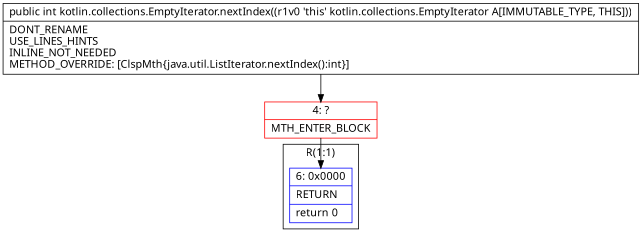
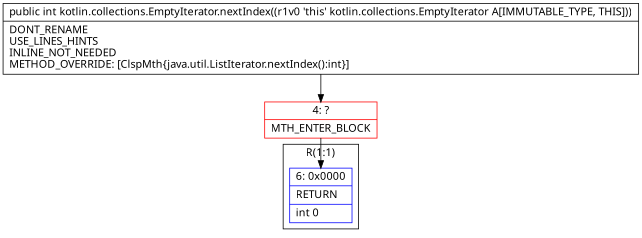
node "6: 0x0000": text "return 0" -> "int 0"
